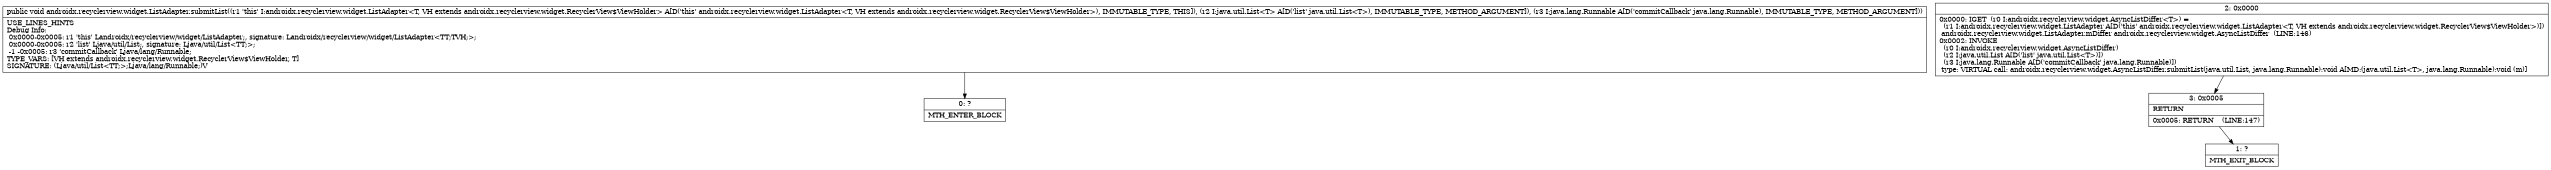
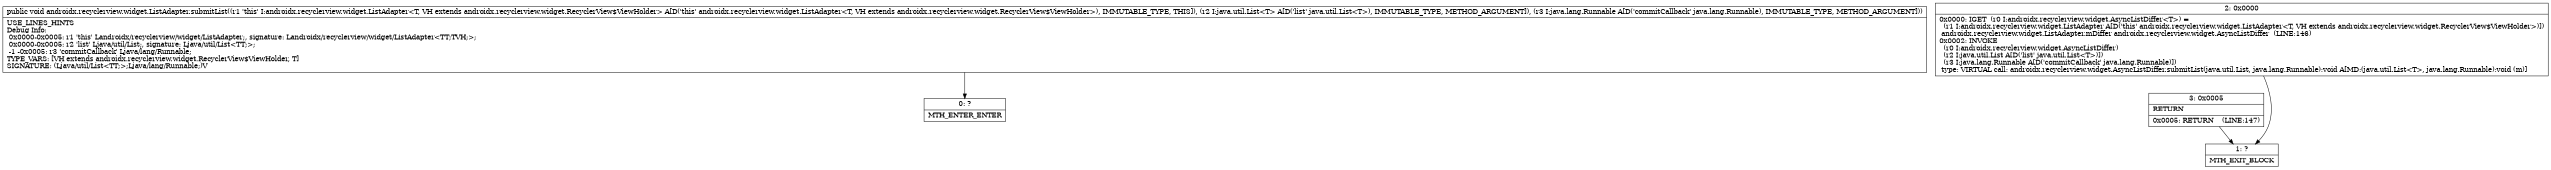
edge "2: 0x0000" -> "3: 0x0005": now "2: 0x0000" -> "1: ?"
node "0: ?": text "MTH_ENTER_BLOCK" -> "MTH_ENTER_ENTER"
